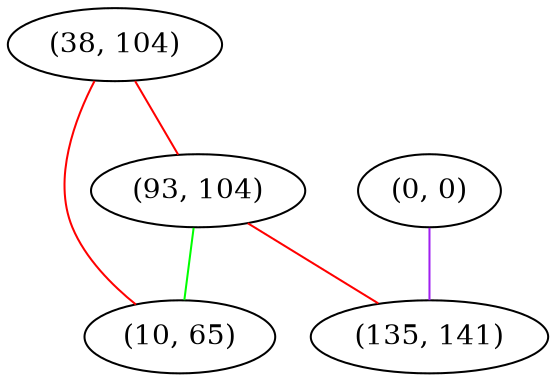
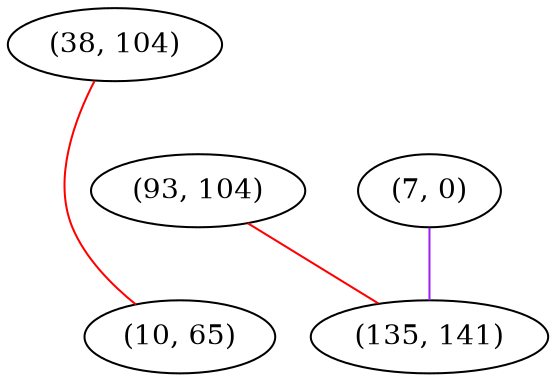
edge "(38, 104)" -- "(93, 104)": removed
node "(0, 0)": label "(0, 0)" -> "(7, 0)"
edge "(93, 104)" -- "(10, 65)": removed
